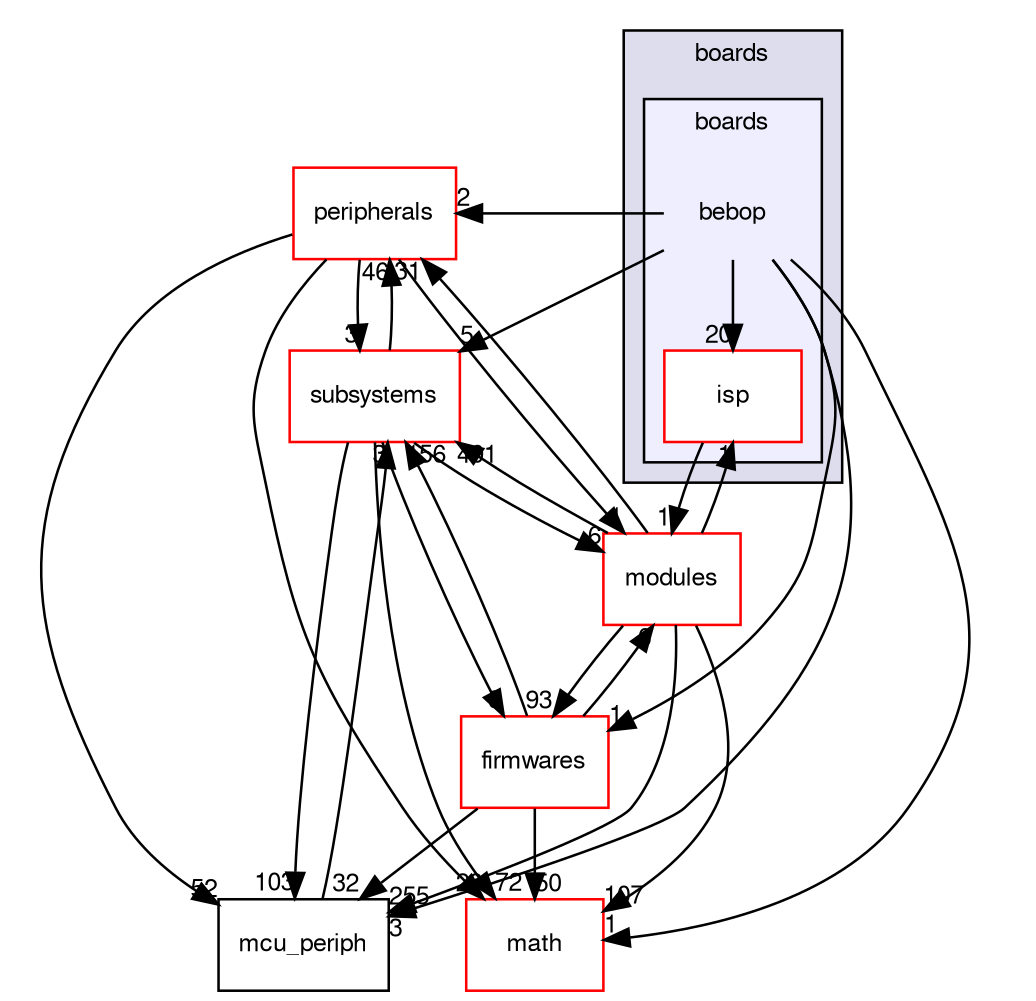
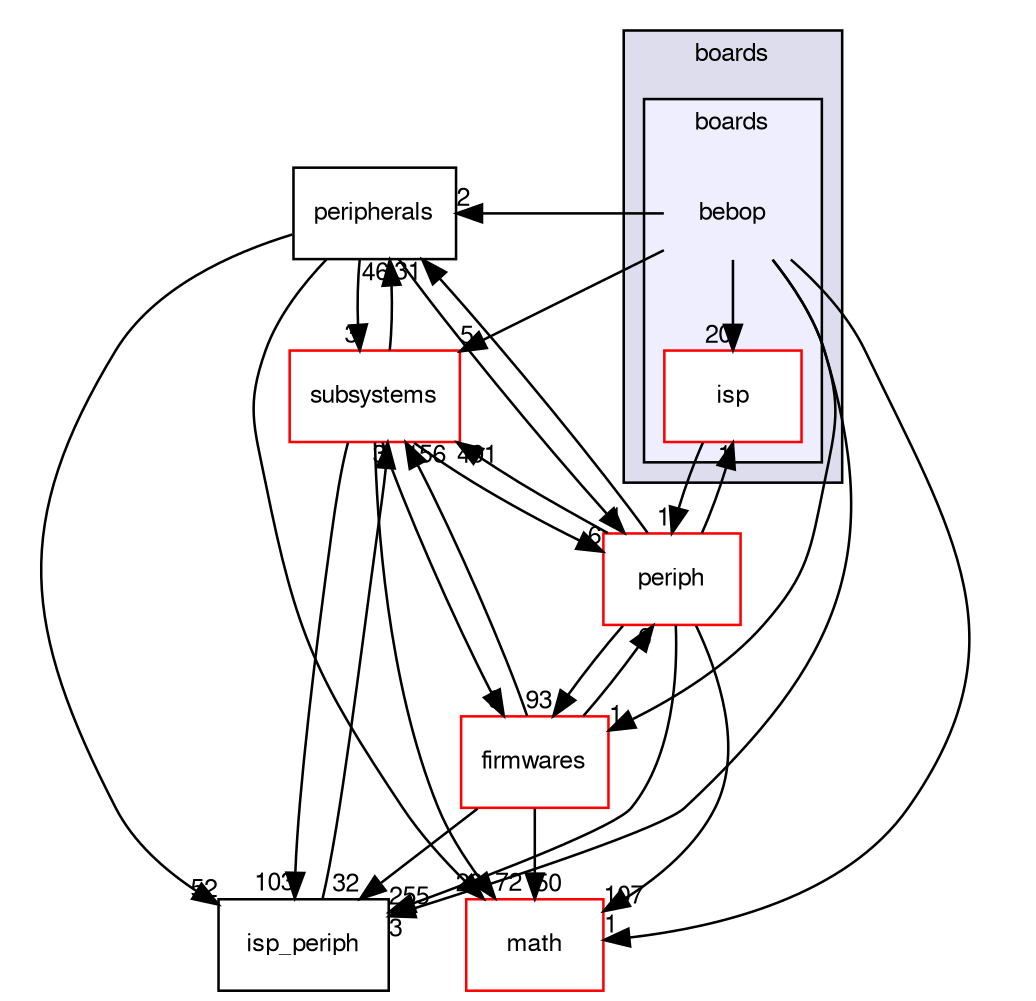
node "peripherals": color red -> black
node "modules": label "modules" -> "periph"
node "mcu_periph": label "mcu_periph" -> "isp_periph"
